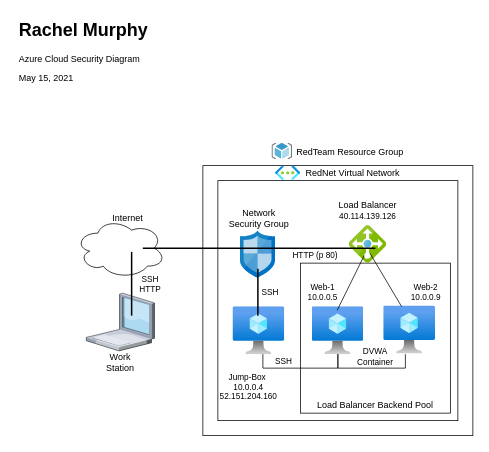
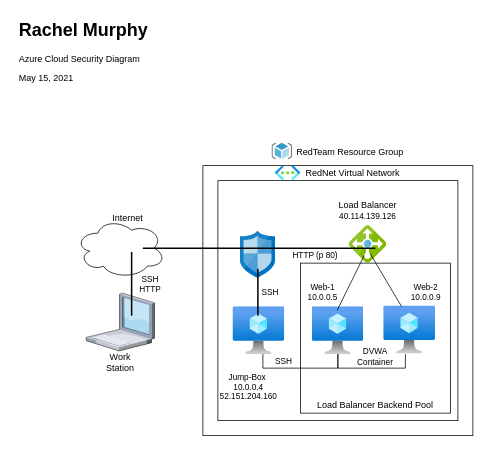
node "Network Security Group": removed
